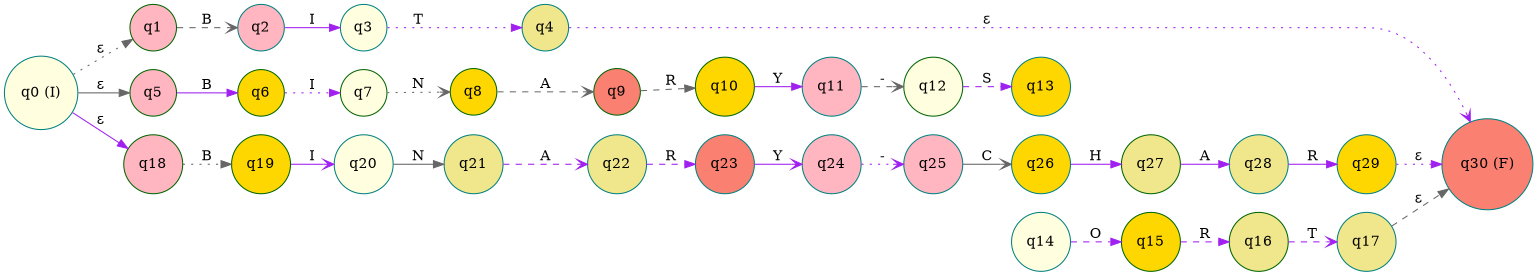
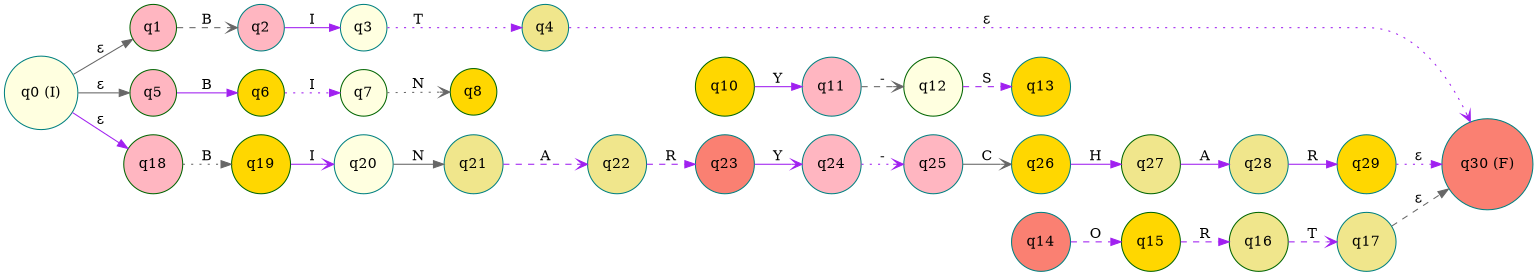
edge "q0 (I)" -> "q1": style dotted -> solid
node "q9": removed
node "q14": fillcolor lightyellow -> salmon
